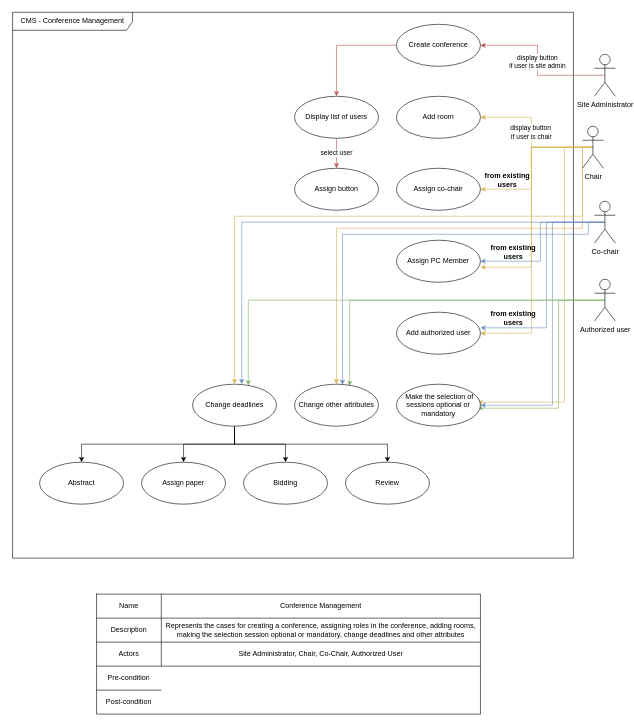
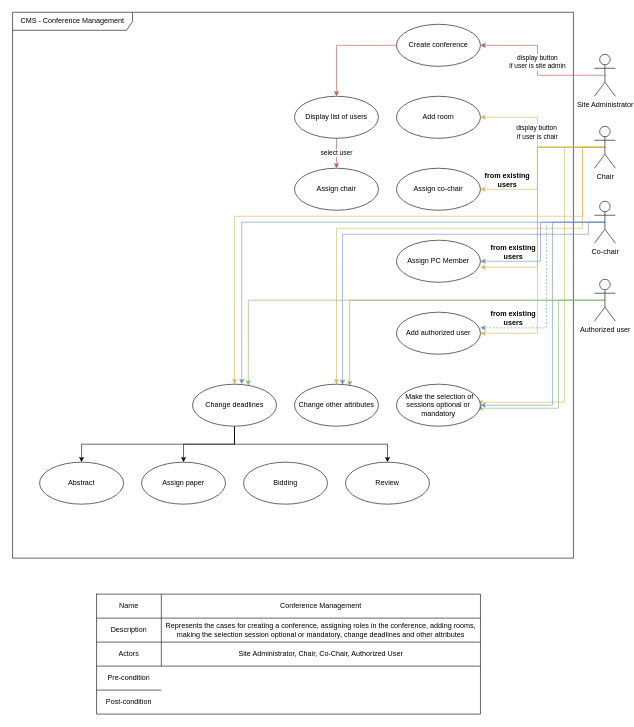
node "Chair": moved (593, 147) -> (605, 147)
node "Assign button": label "Assign button" -> "Assign chair"
edge "Co-chair" -> "Add authorized user": style solid -> dashed
edge "Change deadlines" -> "Bidding": removed
